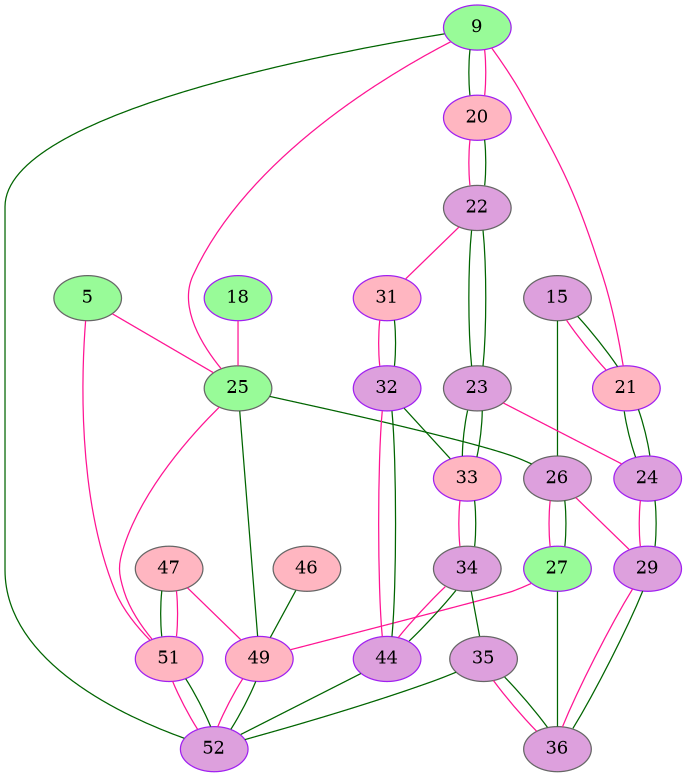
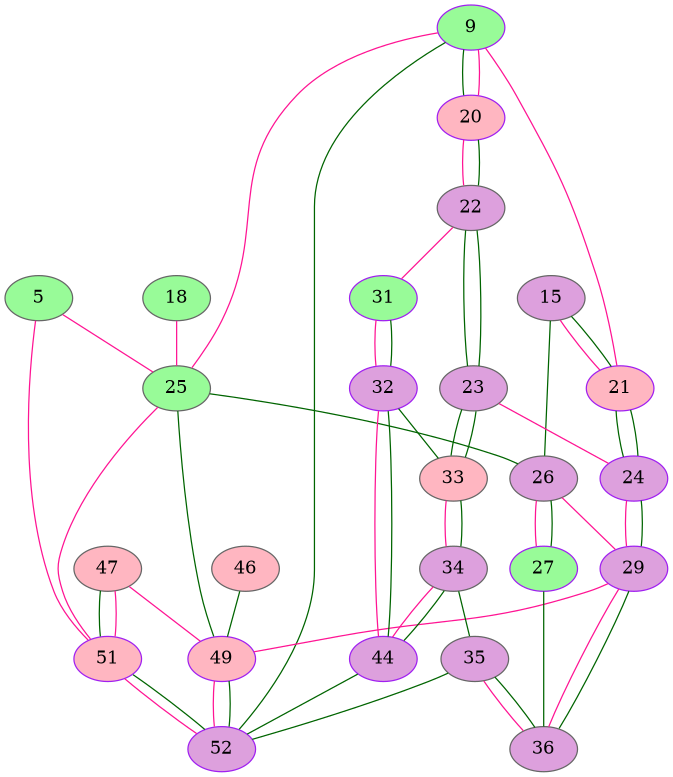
node "18": color purple -> gray40
node "31": fillcolor lightpink -> palegreen
node "33": color purple -> gray40
edge "27" -- "49": now "29" -- "49"
